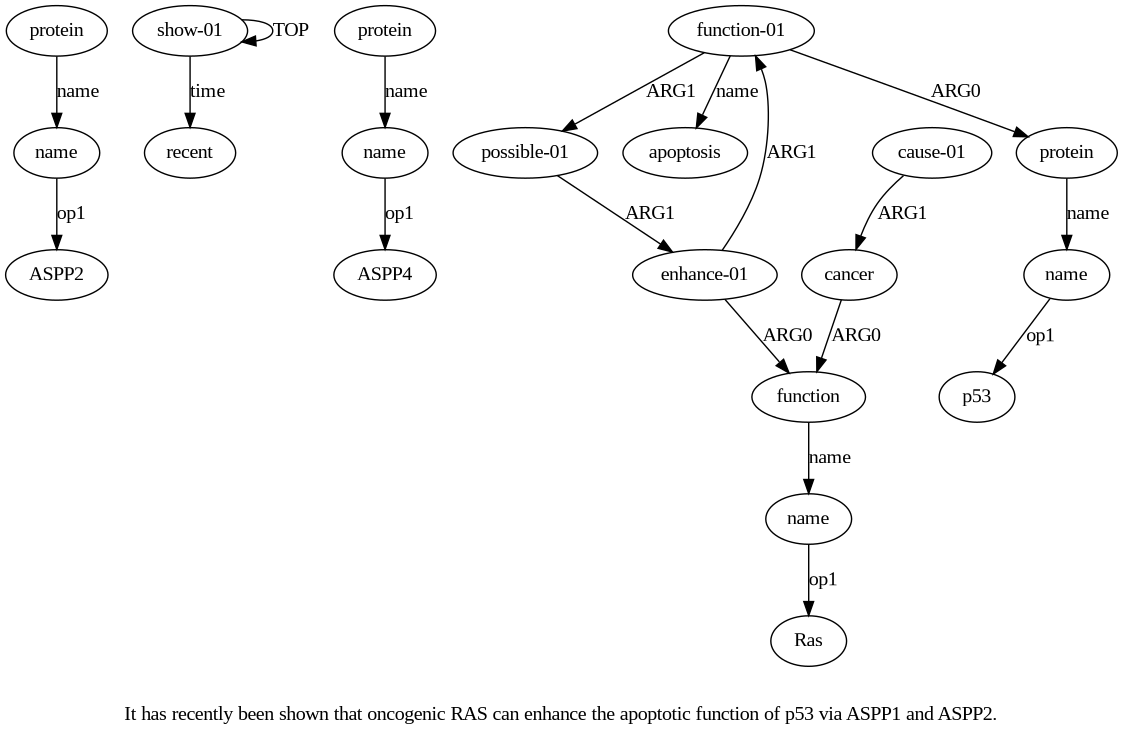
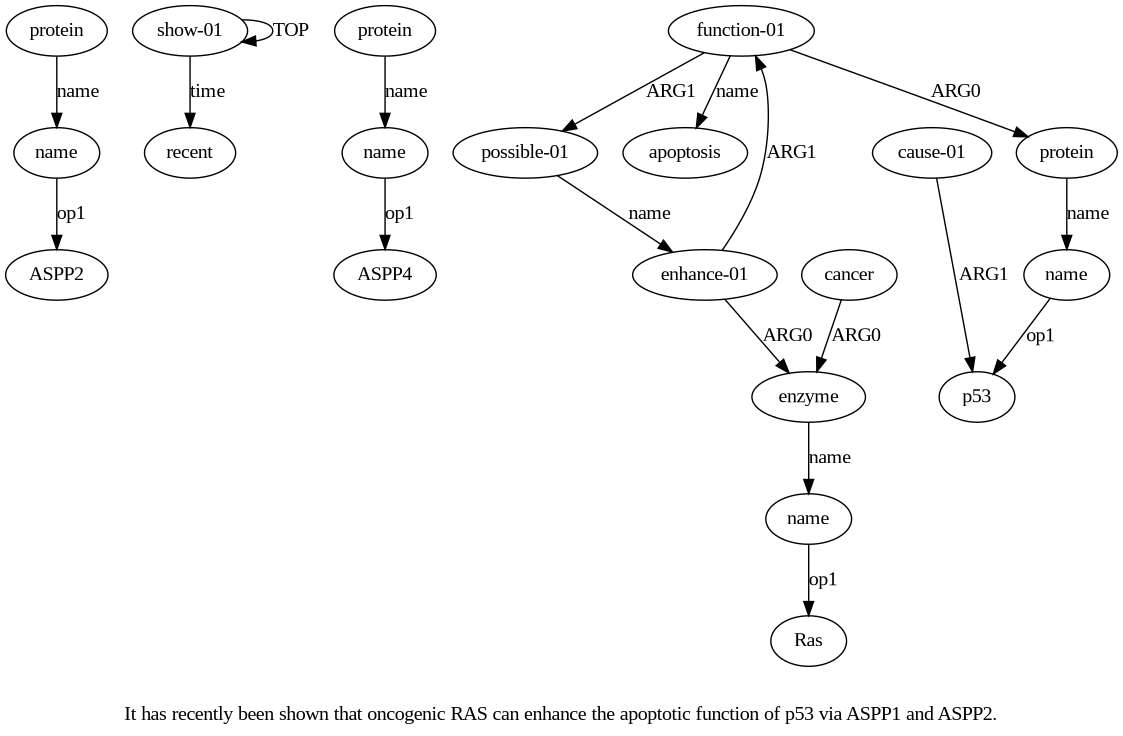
edge "cause-01" -> "cancer": now "cause-01" -> "p53"
edge "possible-01" -> "enhance-01": label "ARG1" -> "name"
node "function": label "function" -> "enzyme"
